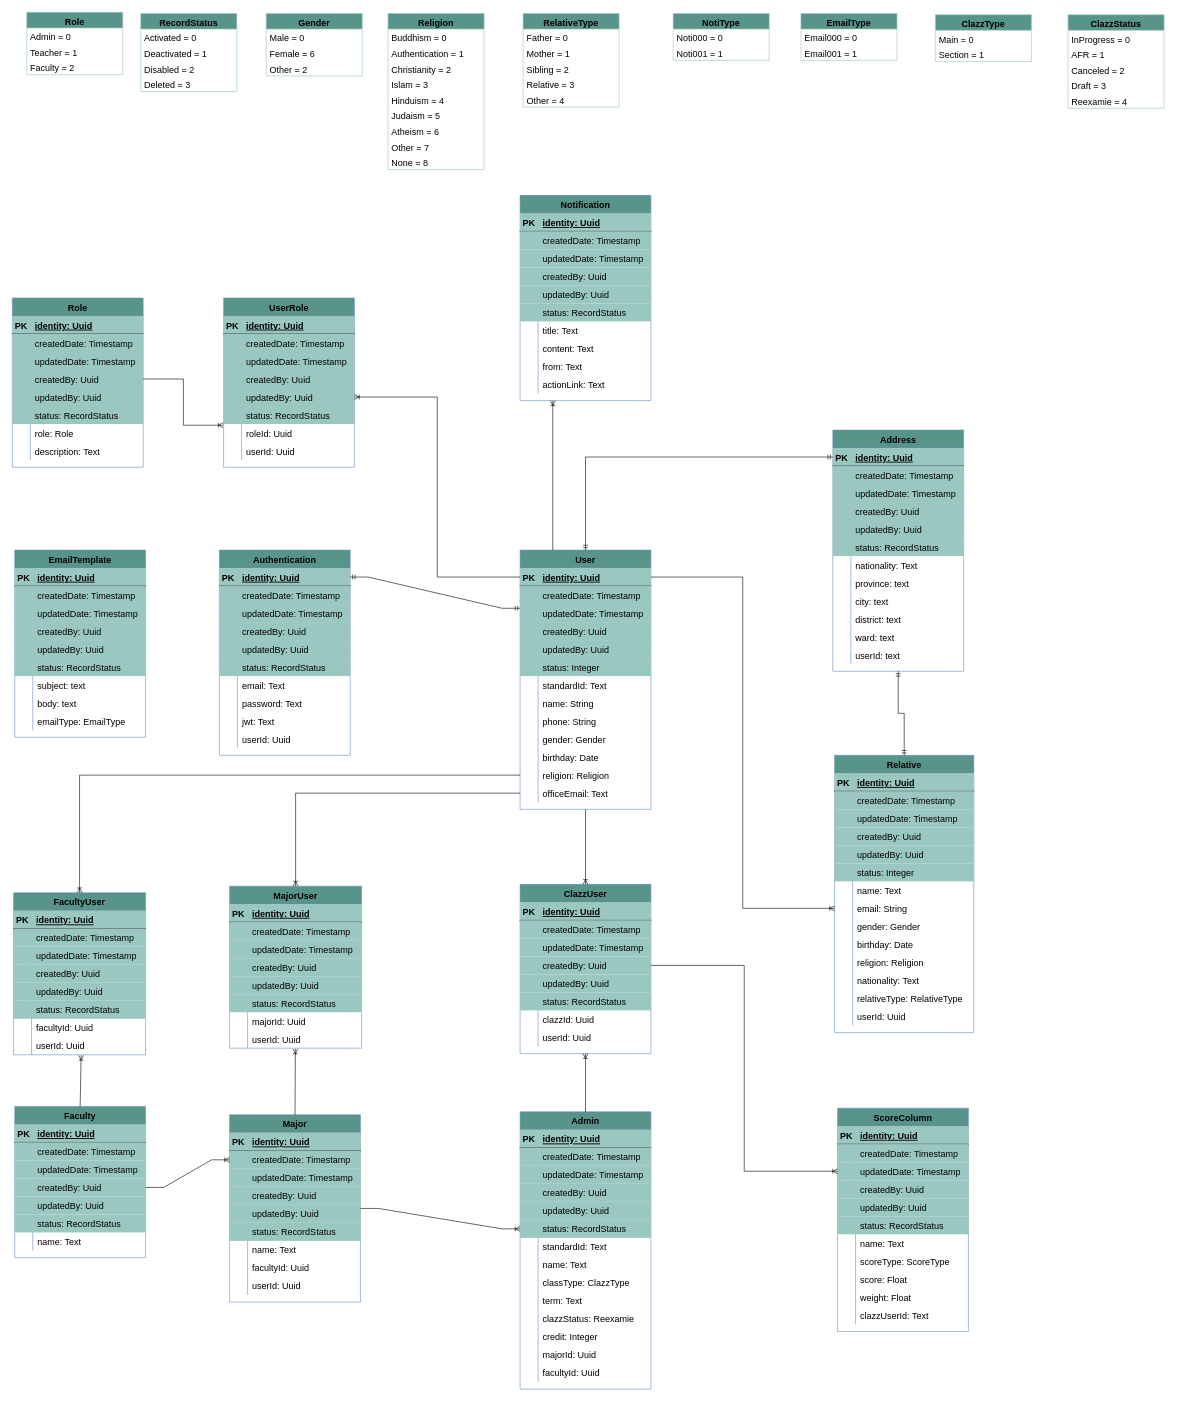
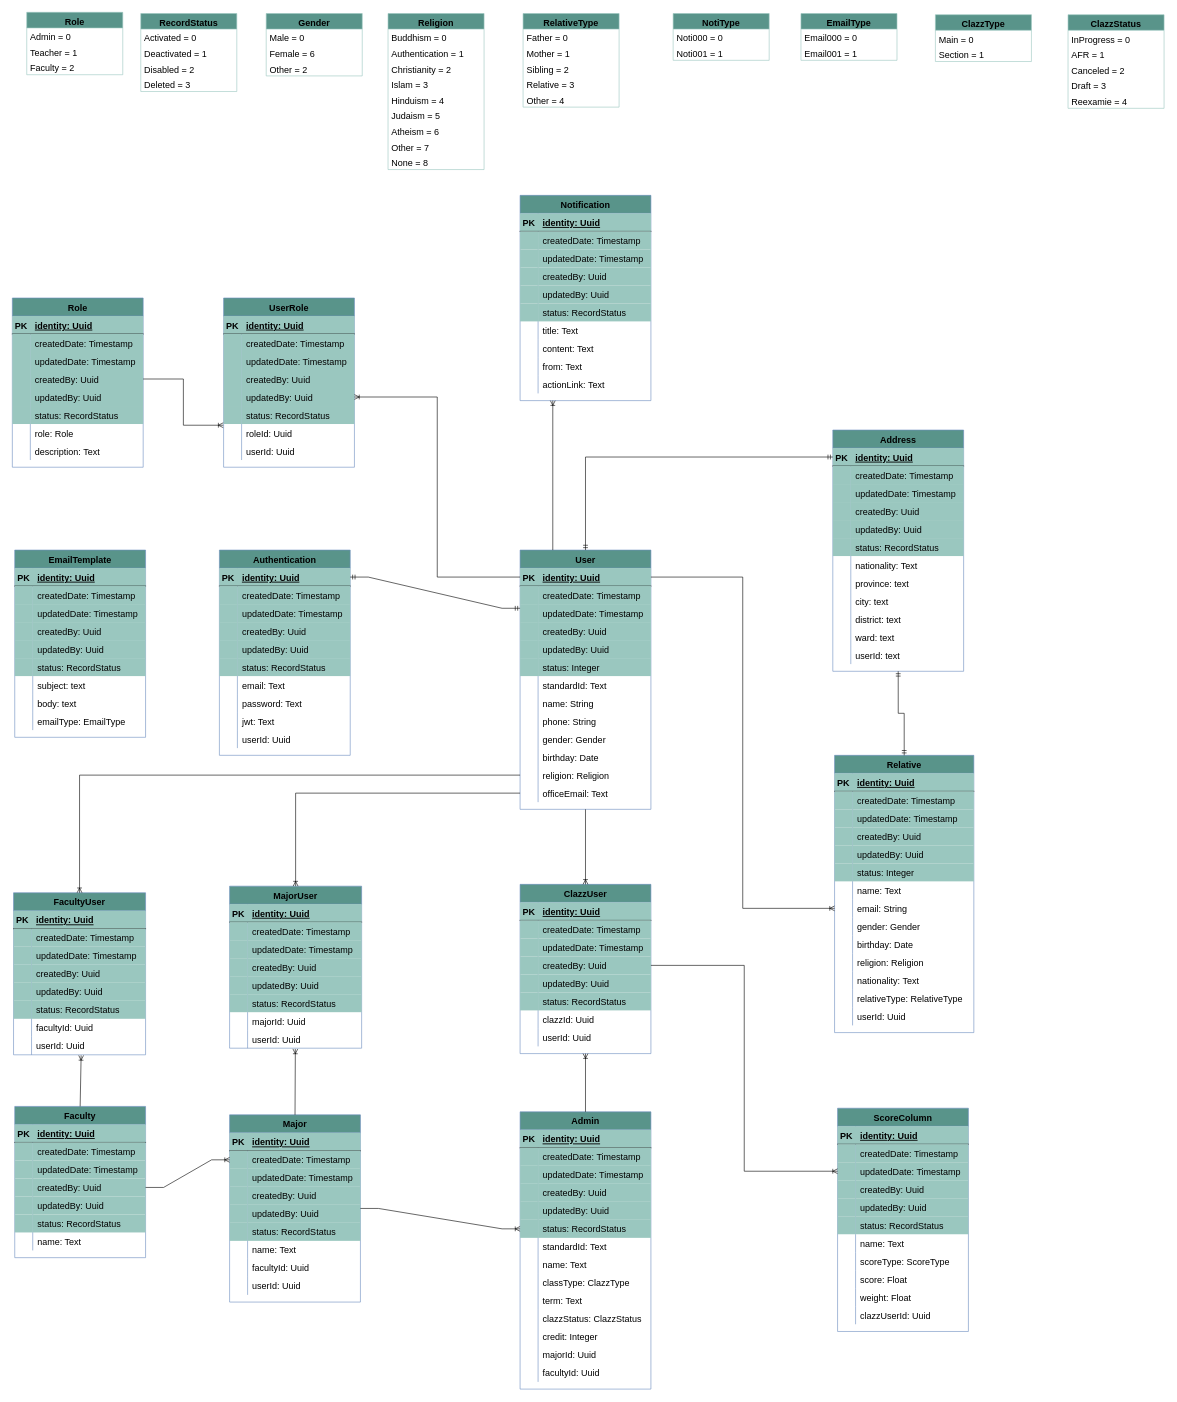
node "clazzUserId: Text": label "clazzUserId: Text" -> "clazzUserId: Uuid"
node "clazzStatus: Reexamie": label "clazzStatus: Reexamie" -> "clazzStatus: ClazzStatus"
